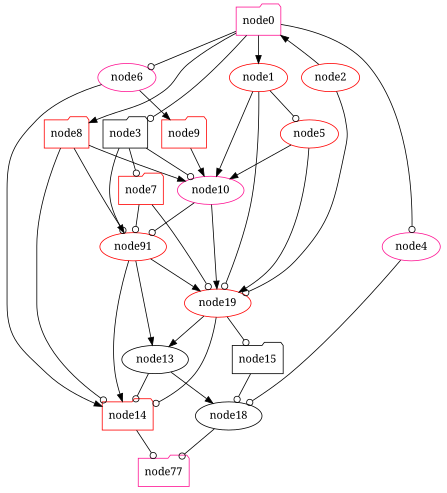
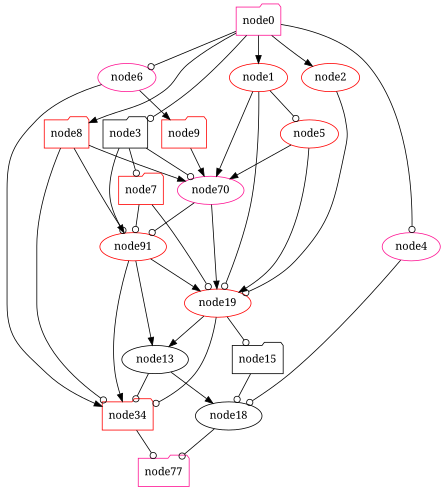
edge "node2" -> "node0": reversed
node "node10": label "node10" -> "node70"
node "node14": label "node14" -> "node34"
